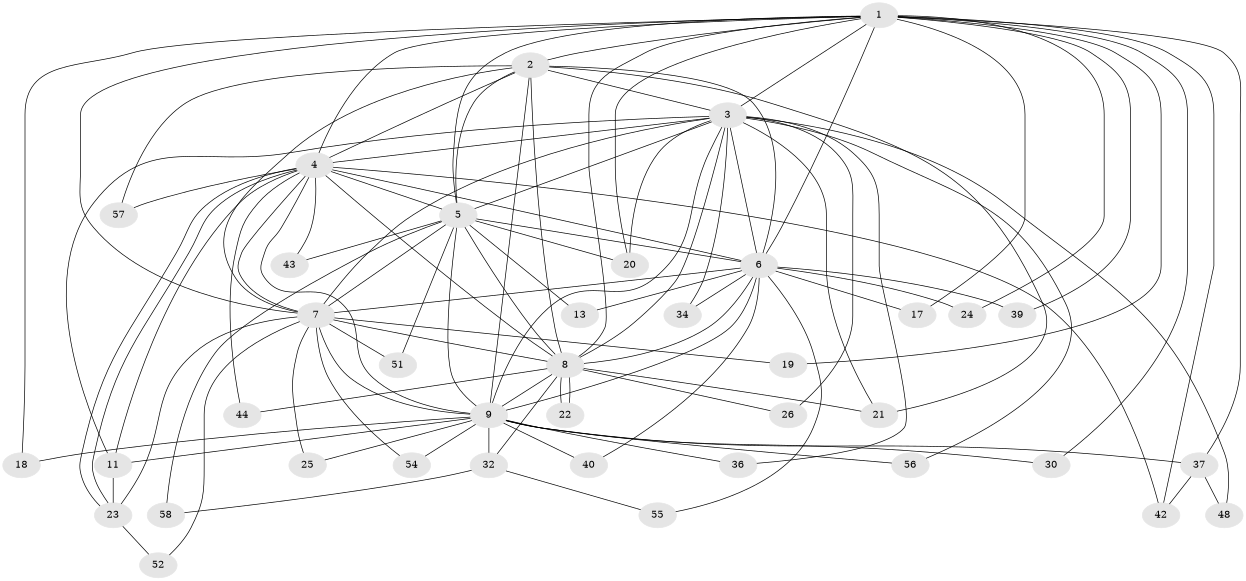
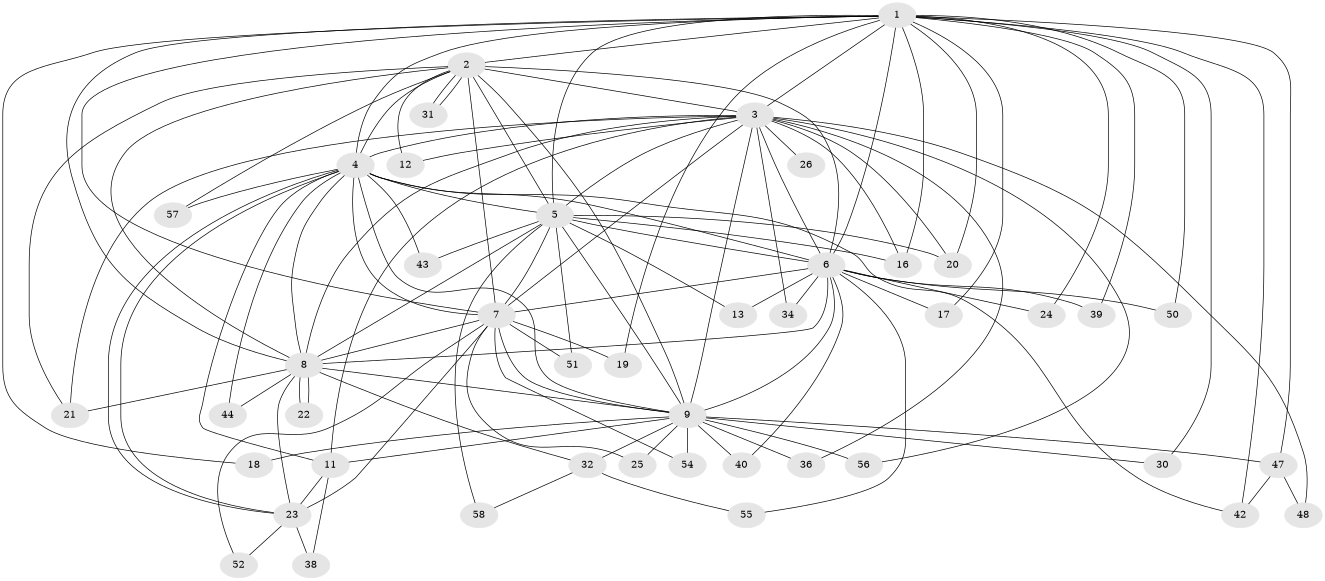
node "31": added
node "12": added
node "16": added
node "50": added
edge "8" -- "26": now "8" -- "23"
node "37": label "37" -> "47"
node "38": added
